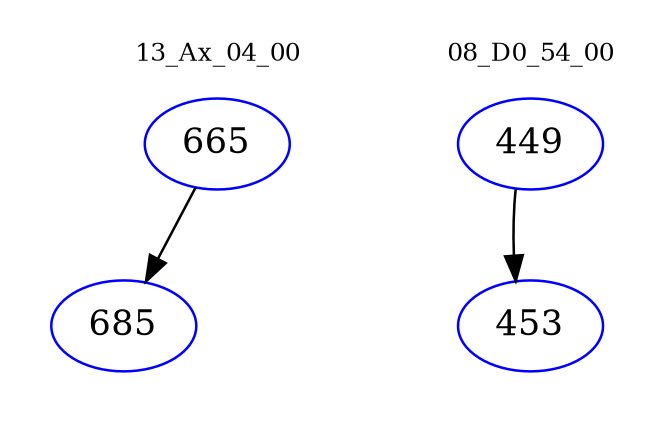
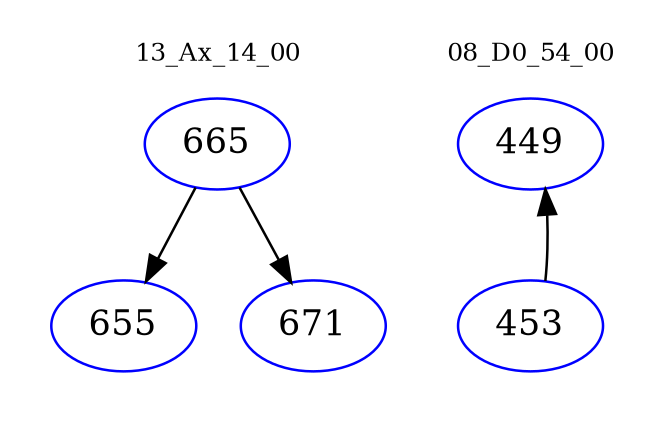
cluster "13_Ax_04_00": label "13_Ax_04_00" -> "13_Ax_14_00"
edge "449" -> "453": reversed
node "685": label "685" -> "655"
node "671": added
